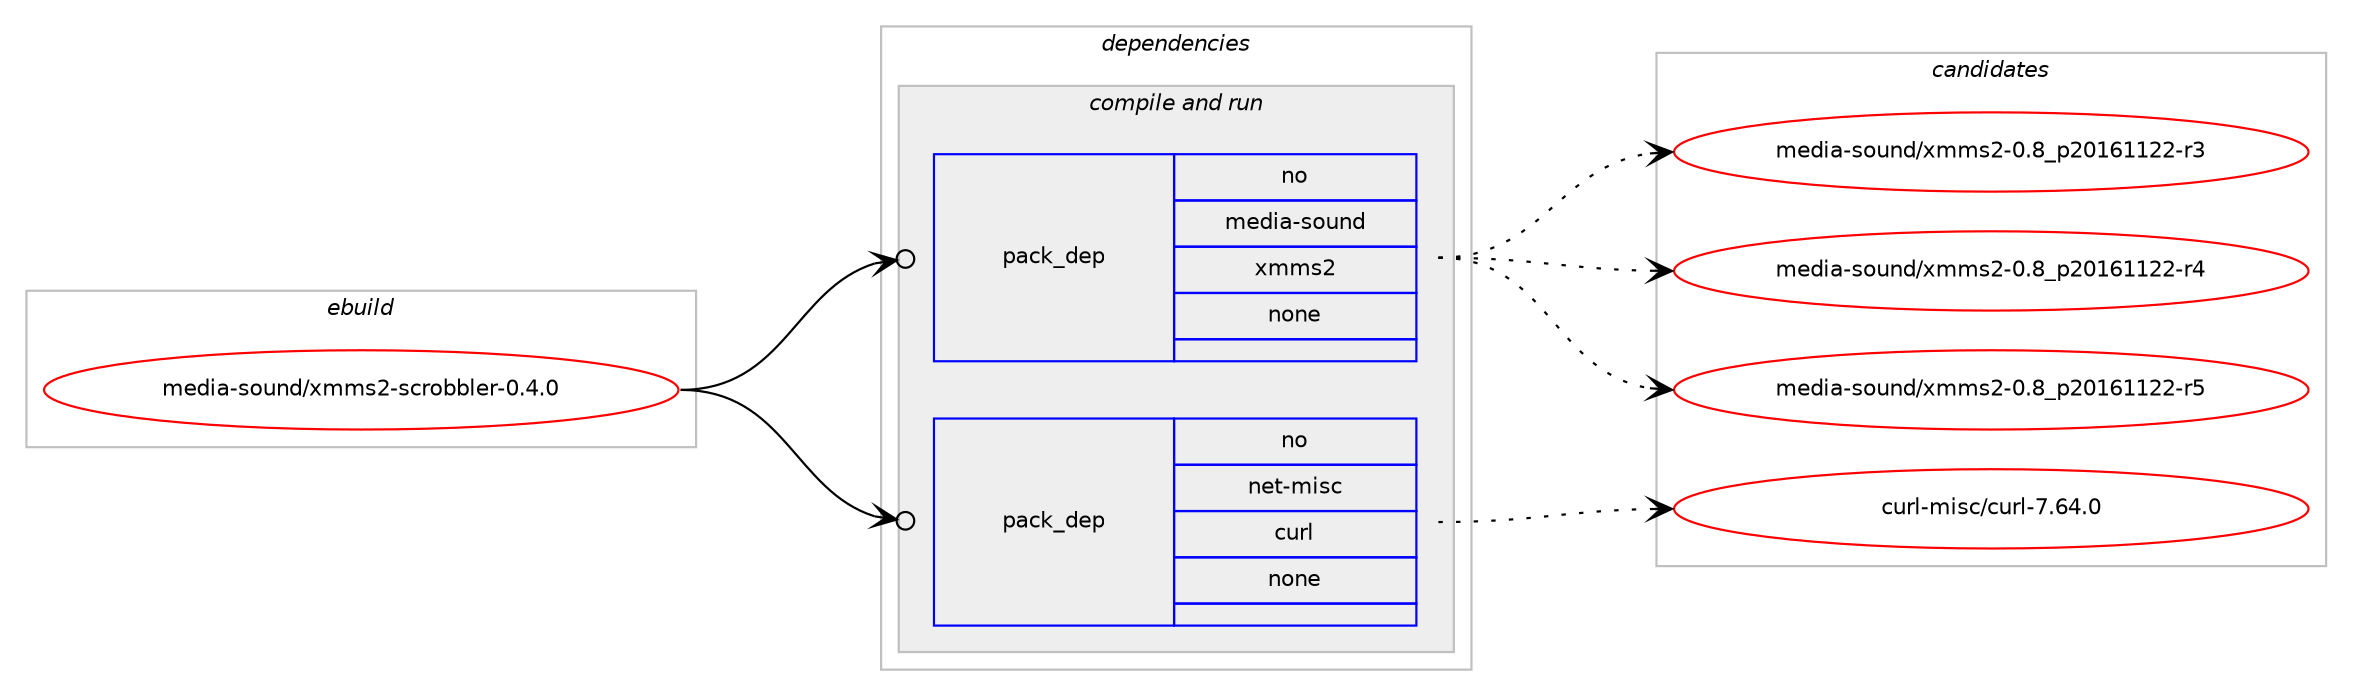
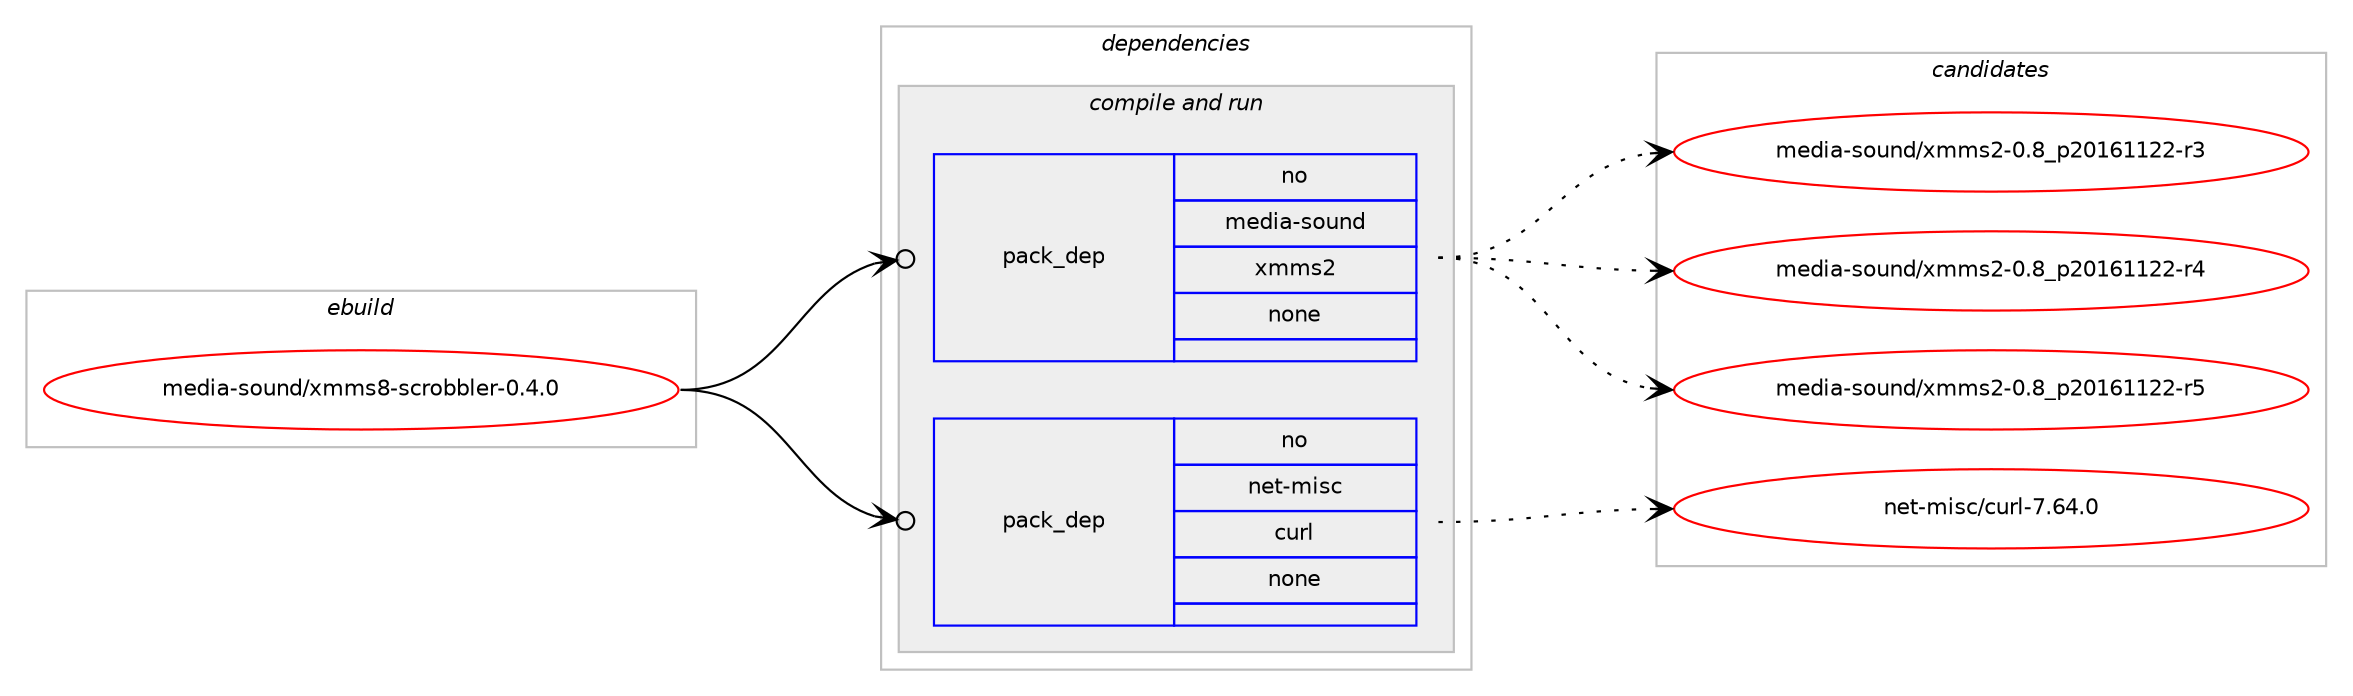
node "media-sound/xmms2-scrobbler-0.4.0": label "media-sound/xmms2-scrobbler-0.4.0" -> "media-sound/xmms8-scrobbler-0.4.0"
node "curl-misc/curl-7.64.0": label "curl-misc/curl-7.64.0" -> "net-misc/curl-7.64.0"
